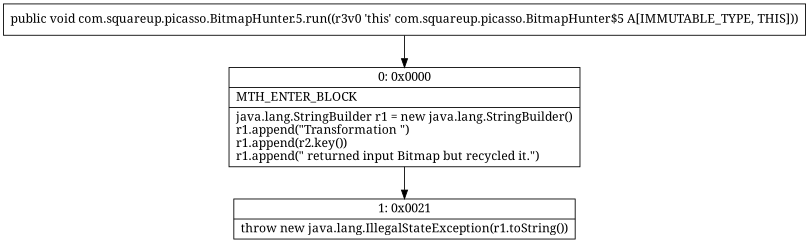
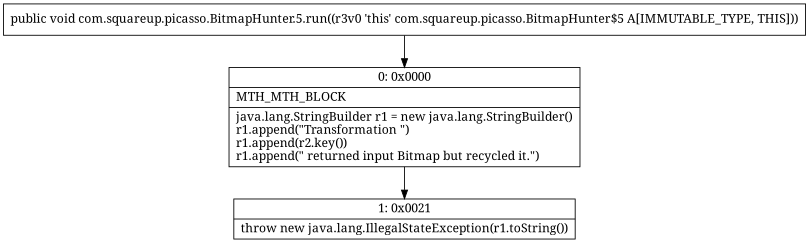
node "0: 0x0000": text "MTH_ENTER_BLOCK" -> "MTH_MTH_BLOCK"
